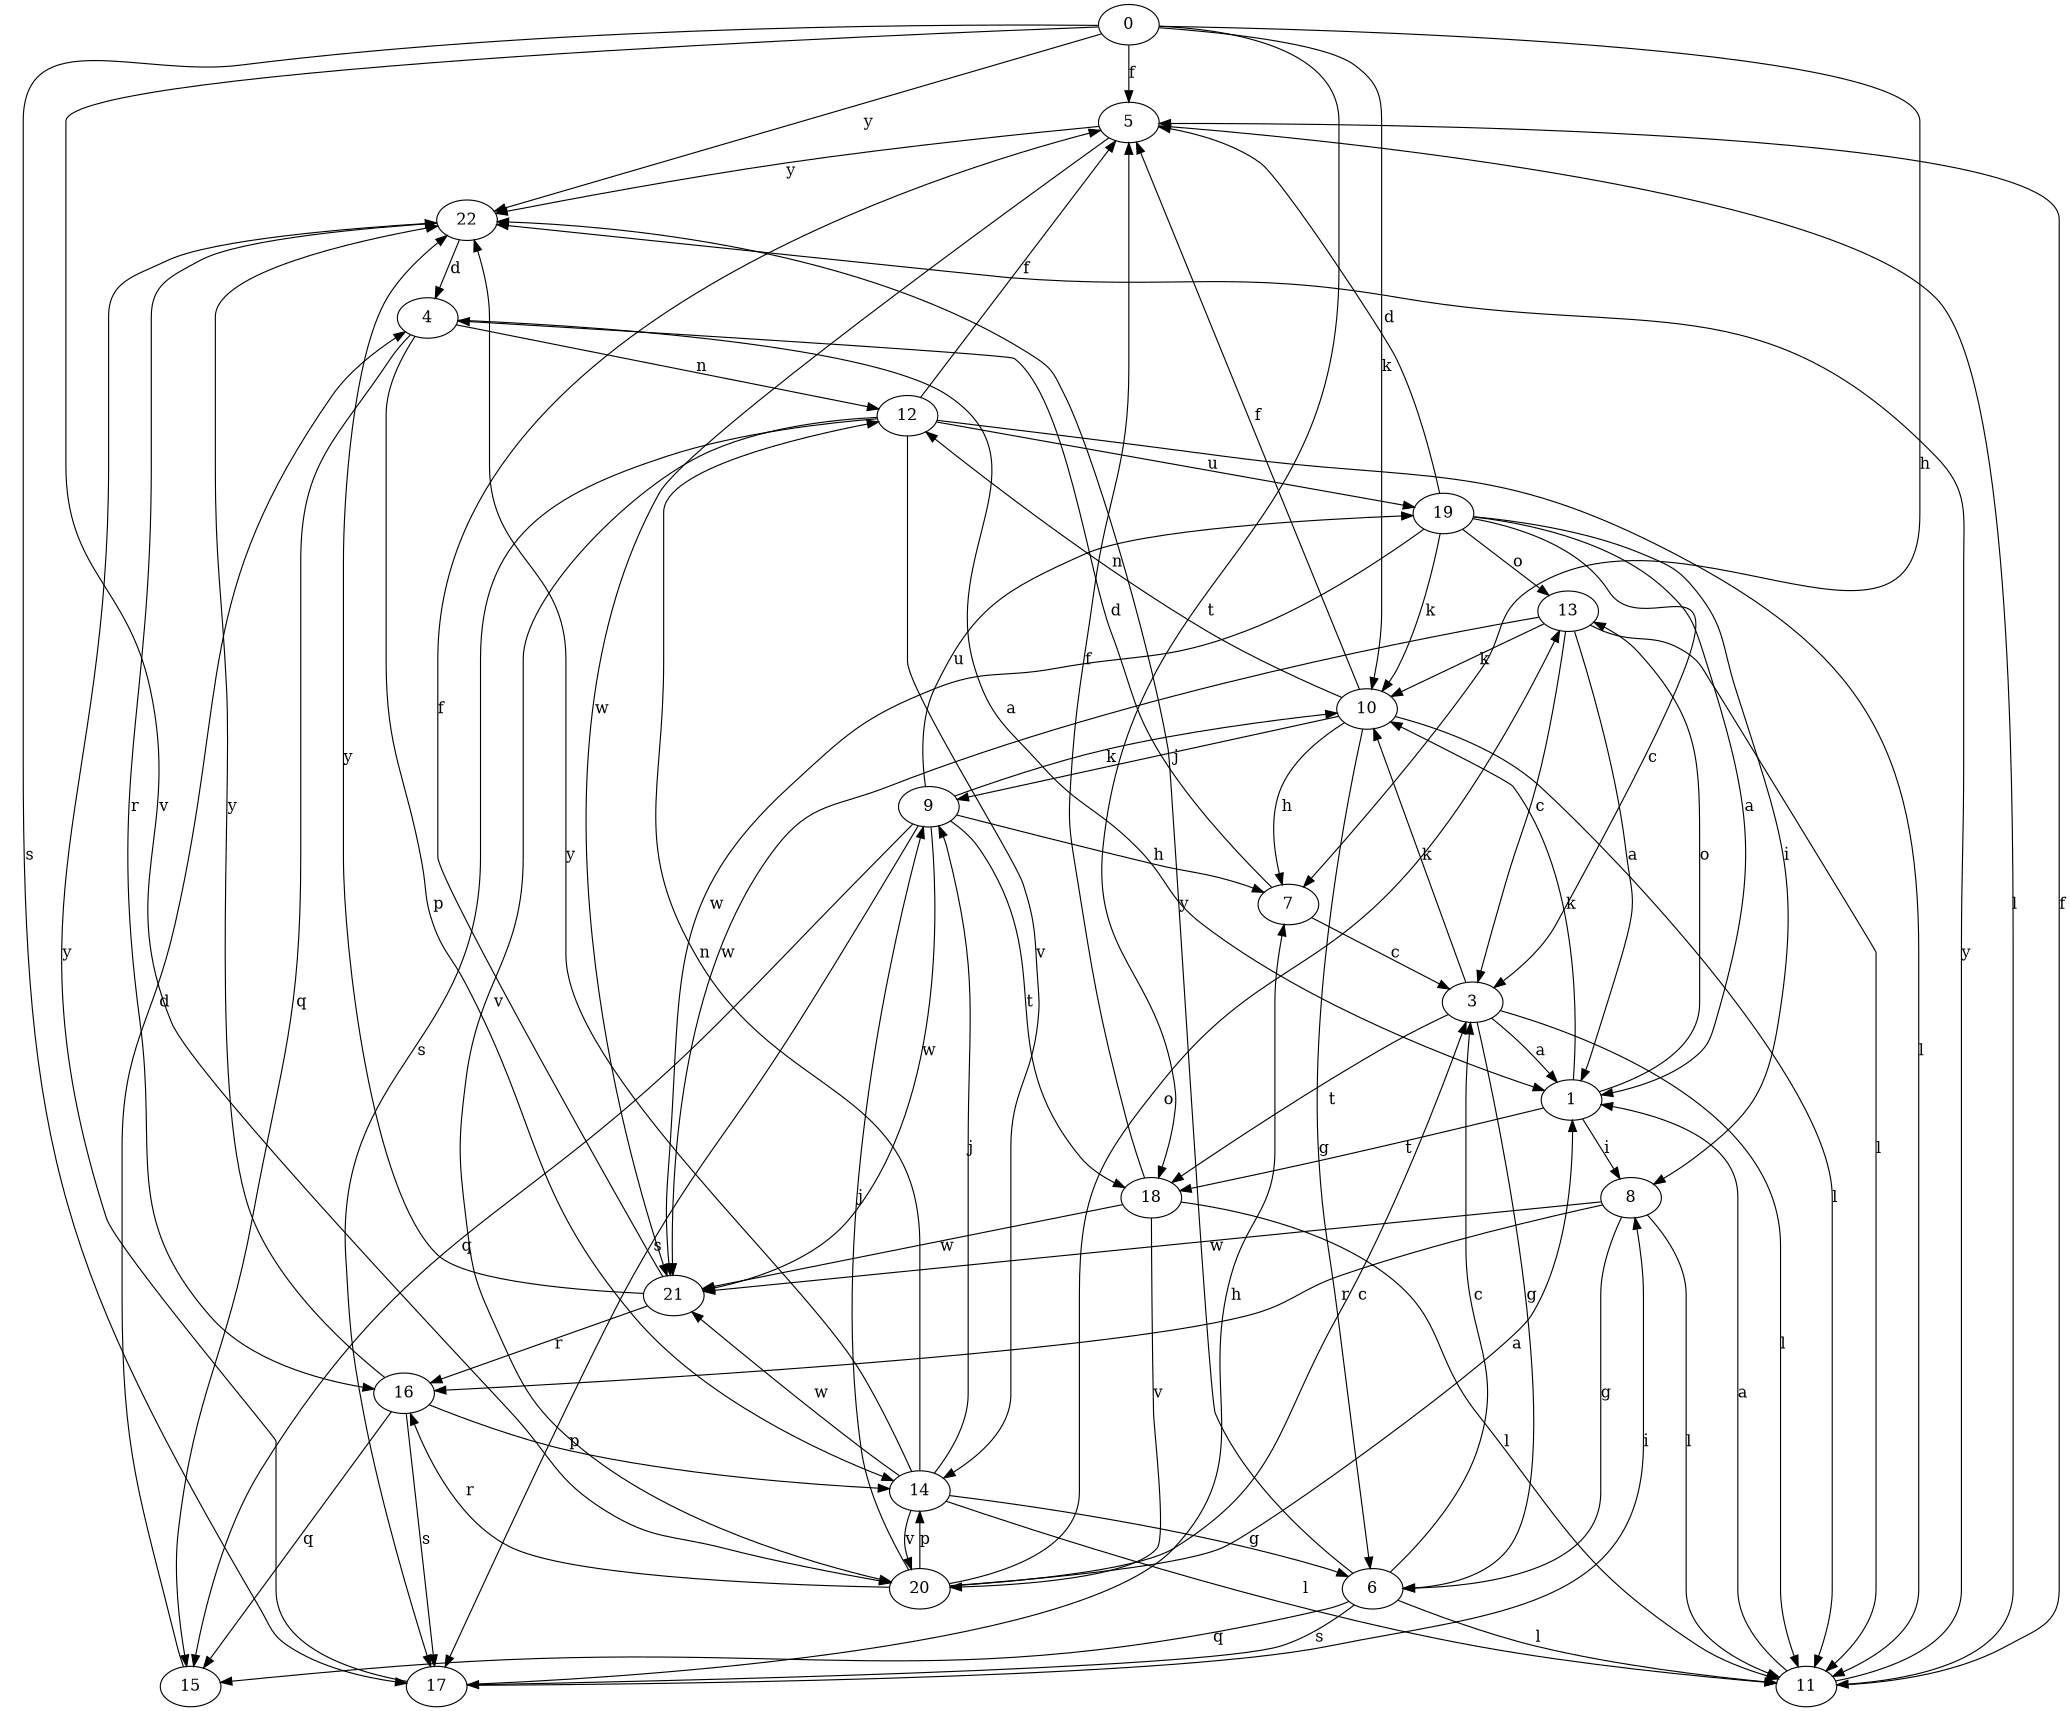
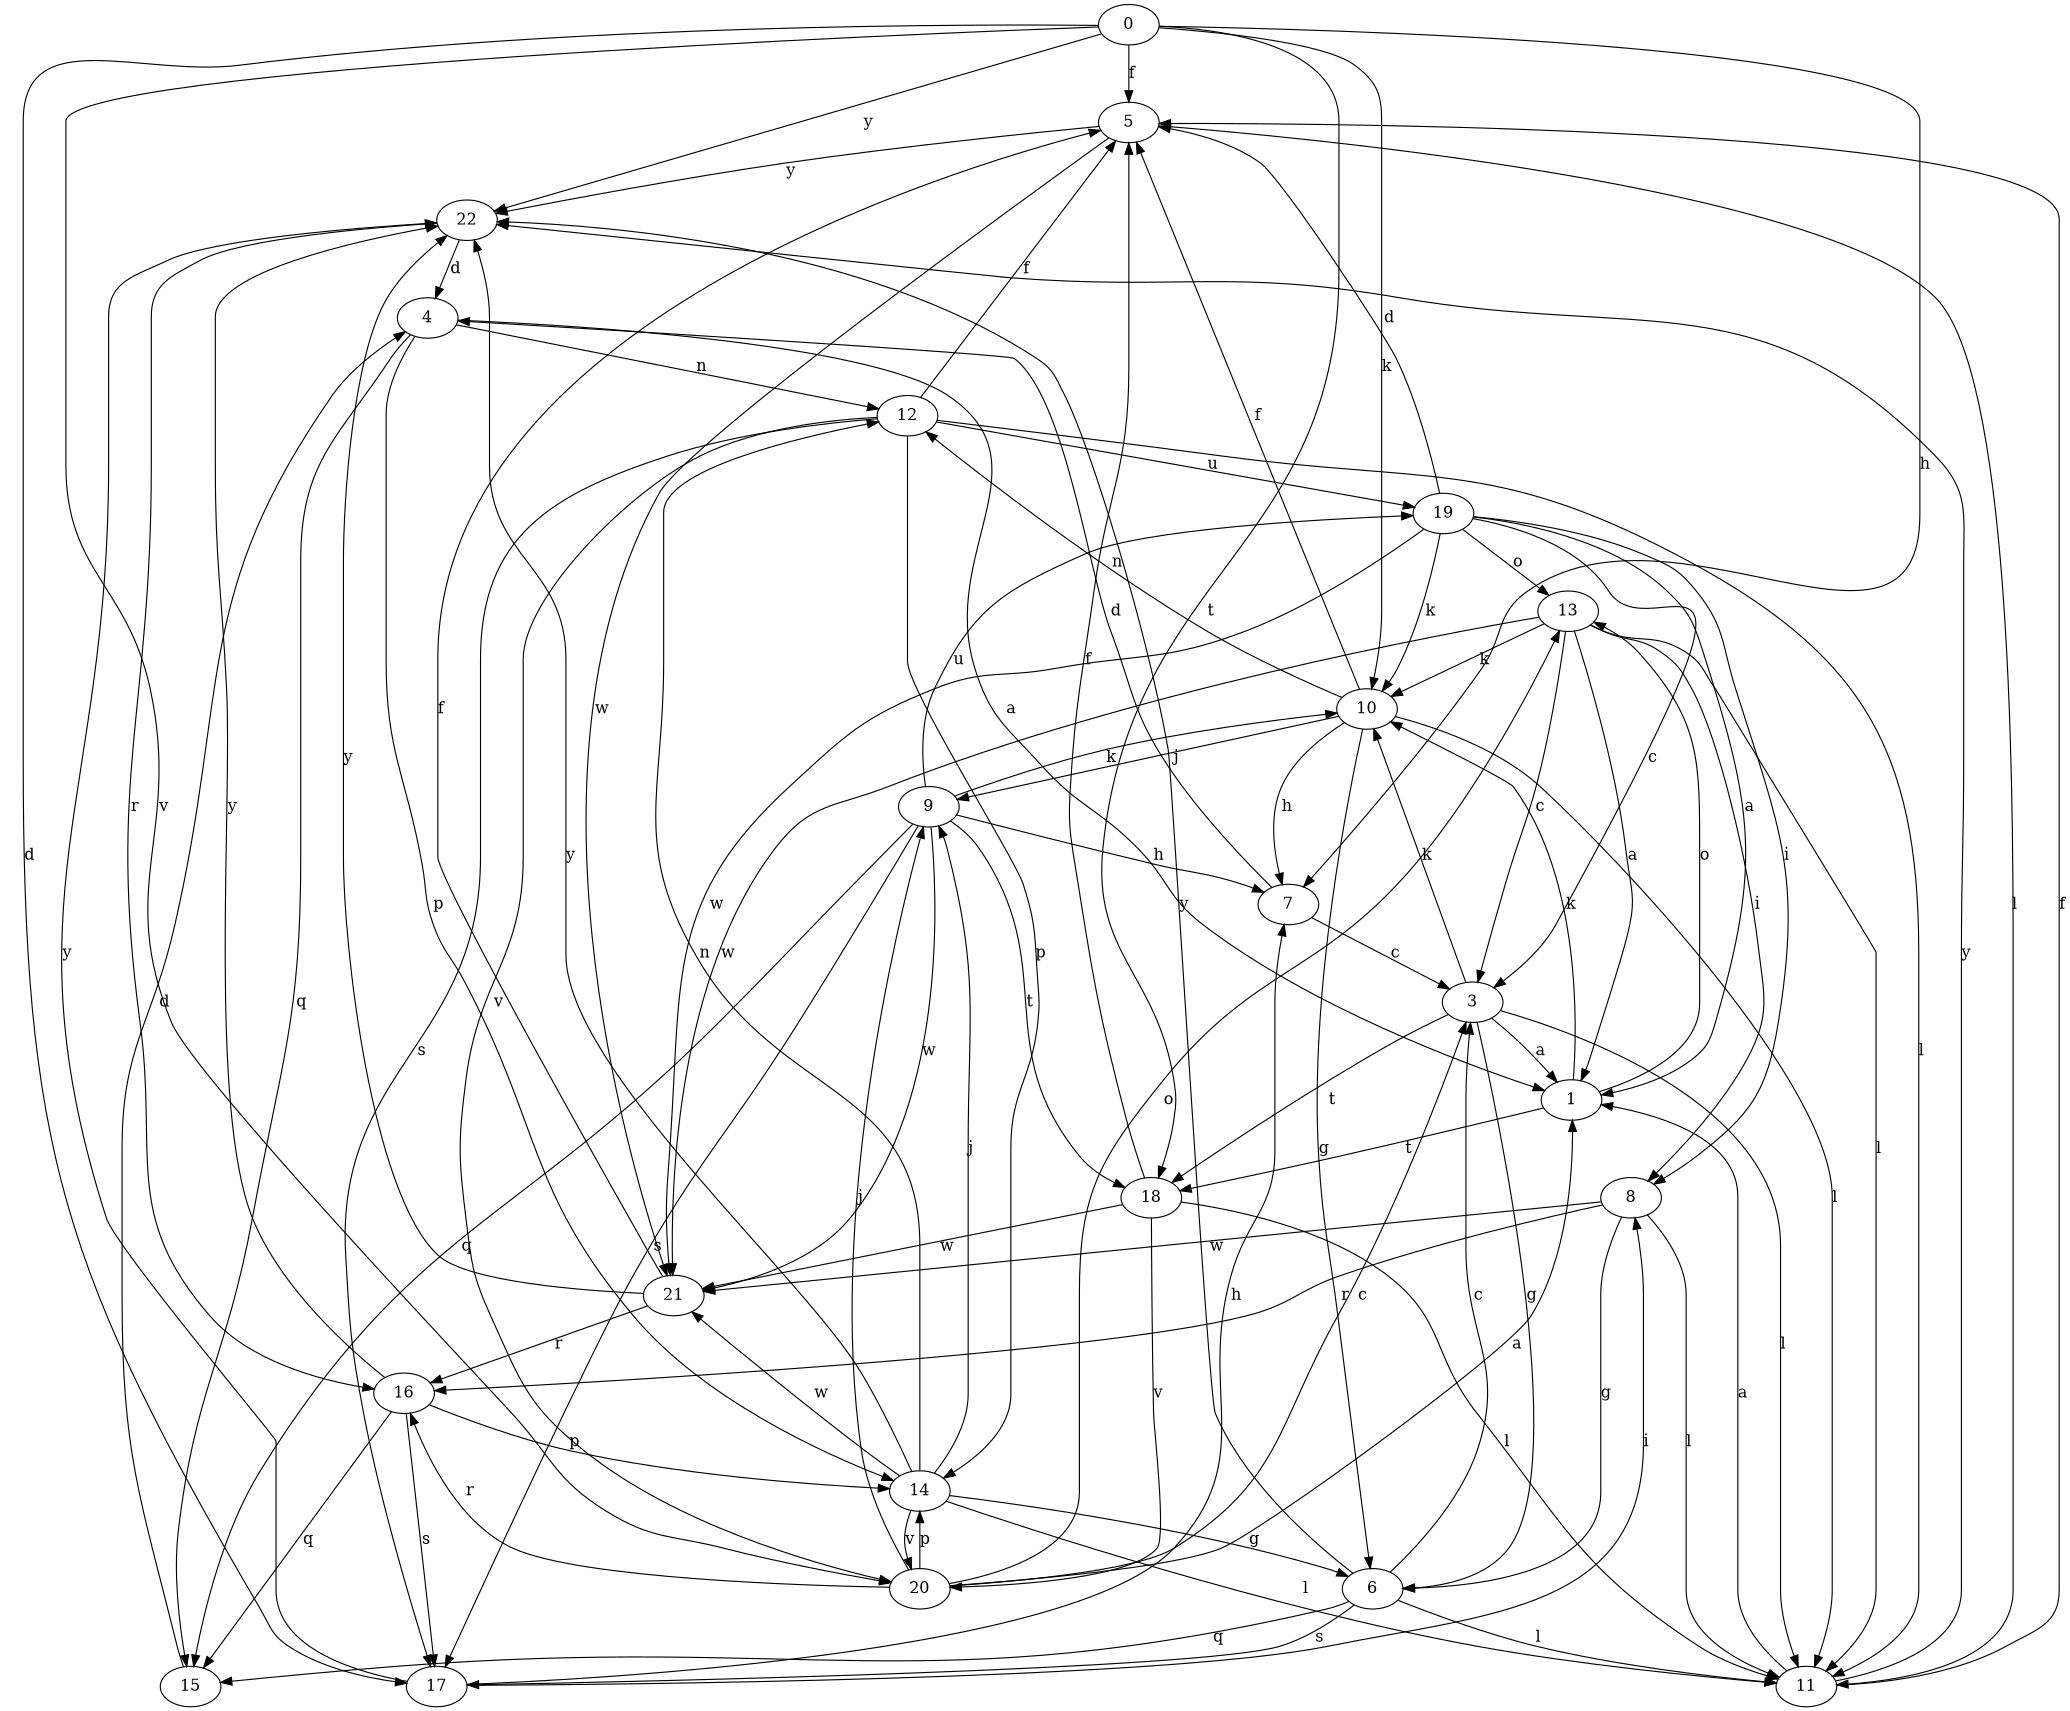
edge "0" -> "17": label "s" -> "d"
edge "12" -> "14": label "v" -> "p"
edge "1" -> "8": now "13" -> "8"
